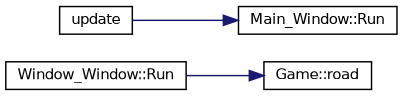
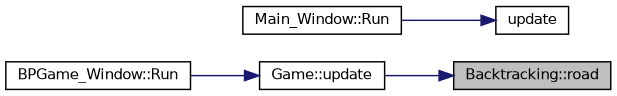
edge "update" -> "Main_Window::Run": reversed
node "Window_Window::Run": label "Window_Window::Run" -> "BPGame_Window::Run"
node "Game::road": label "Game::road" -> "Game::update"
node "Backtracking::road": added
